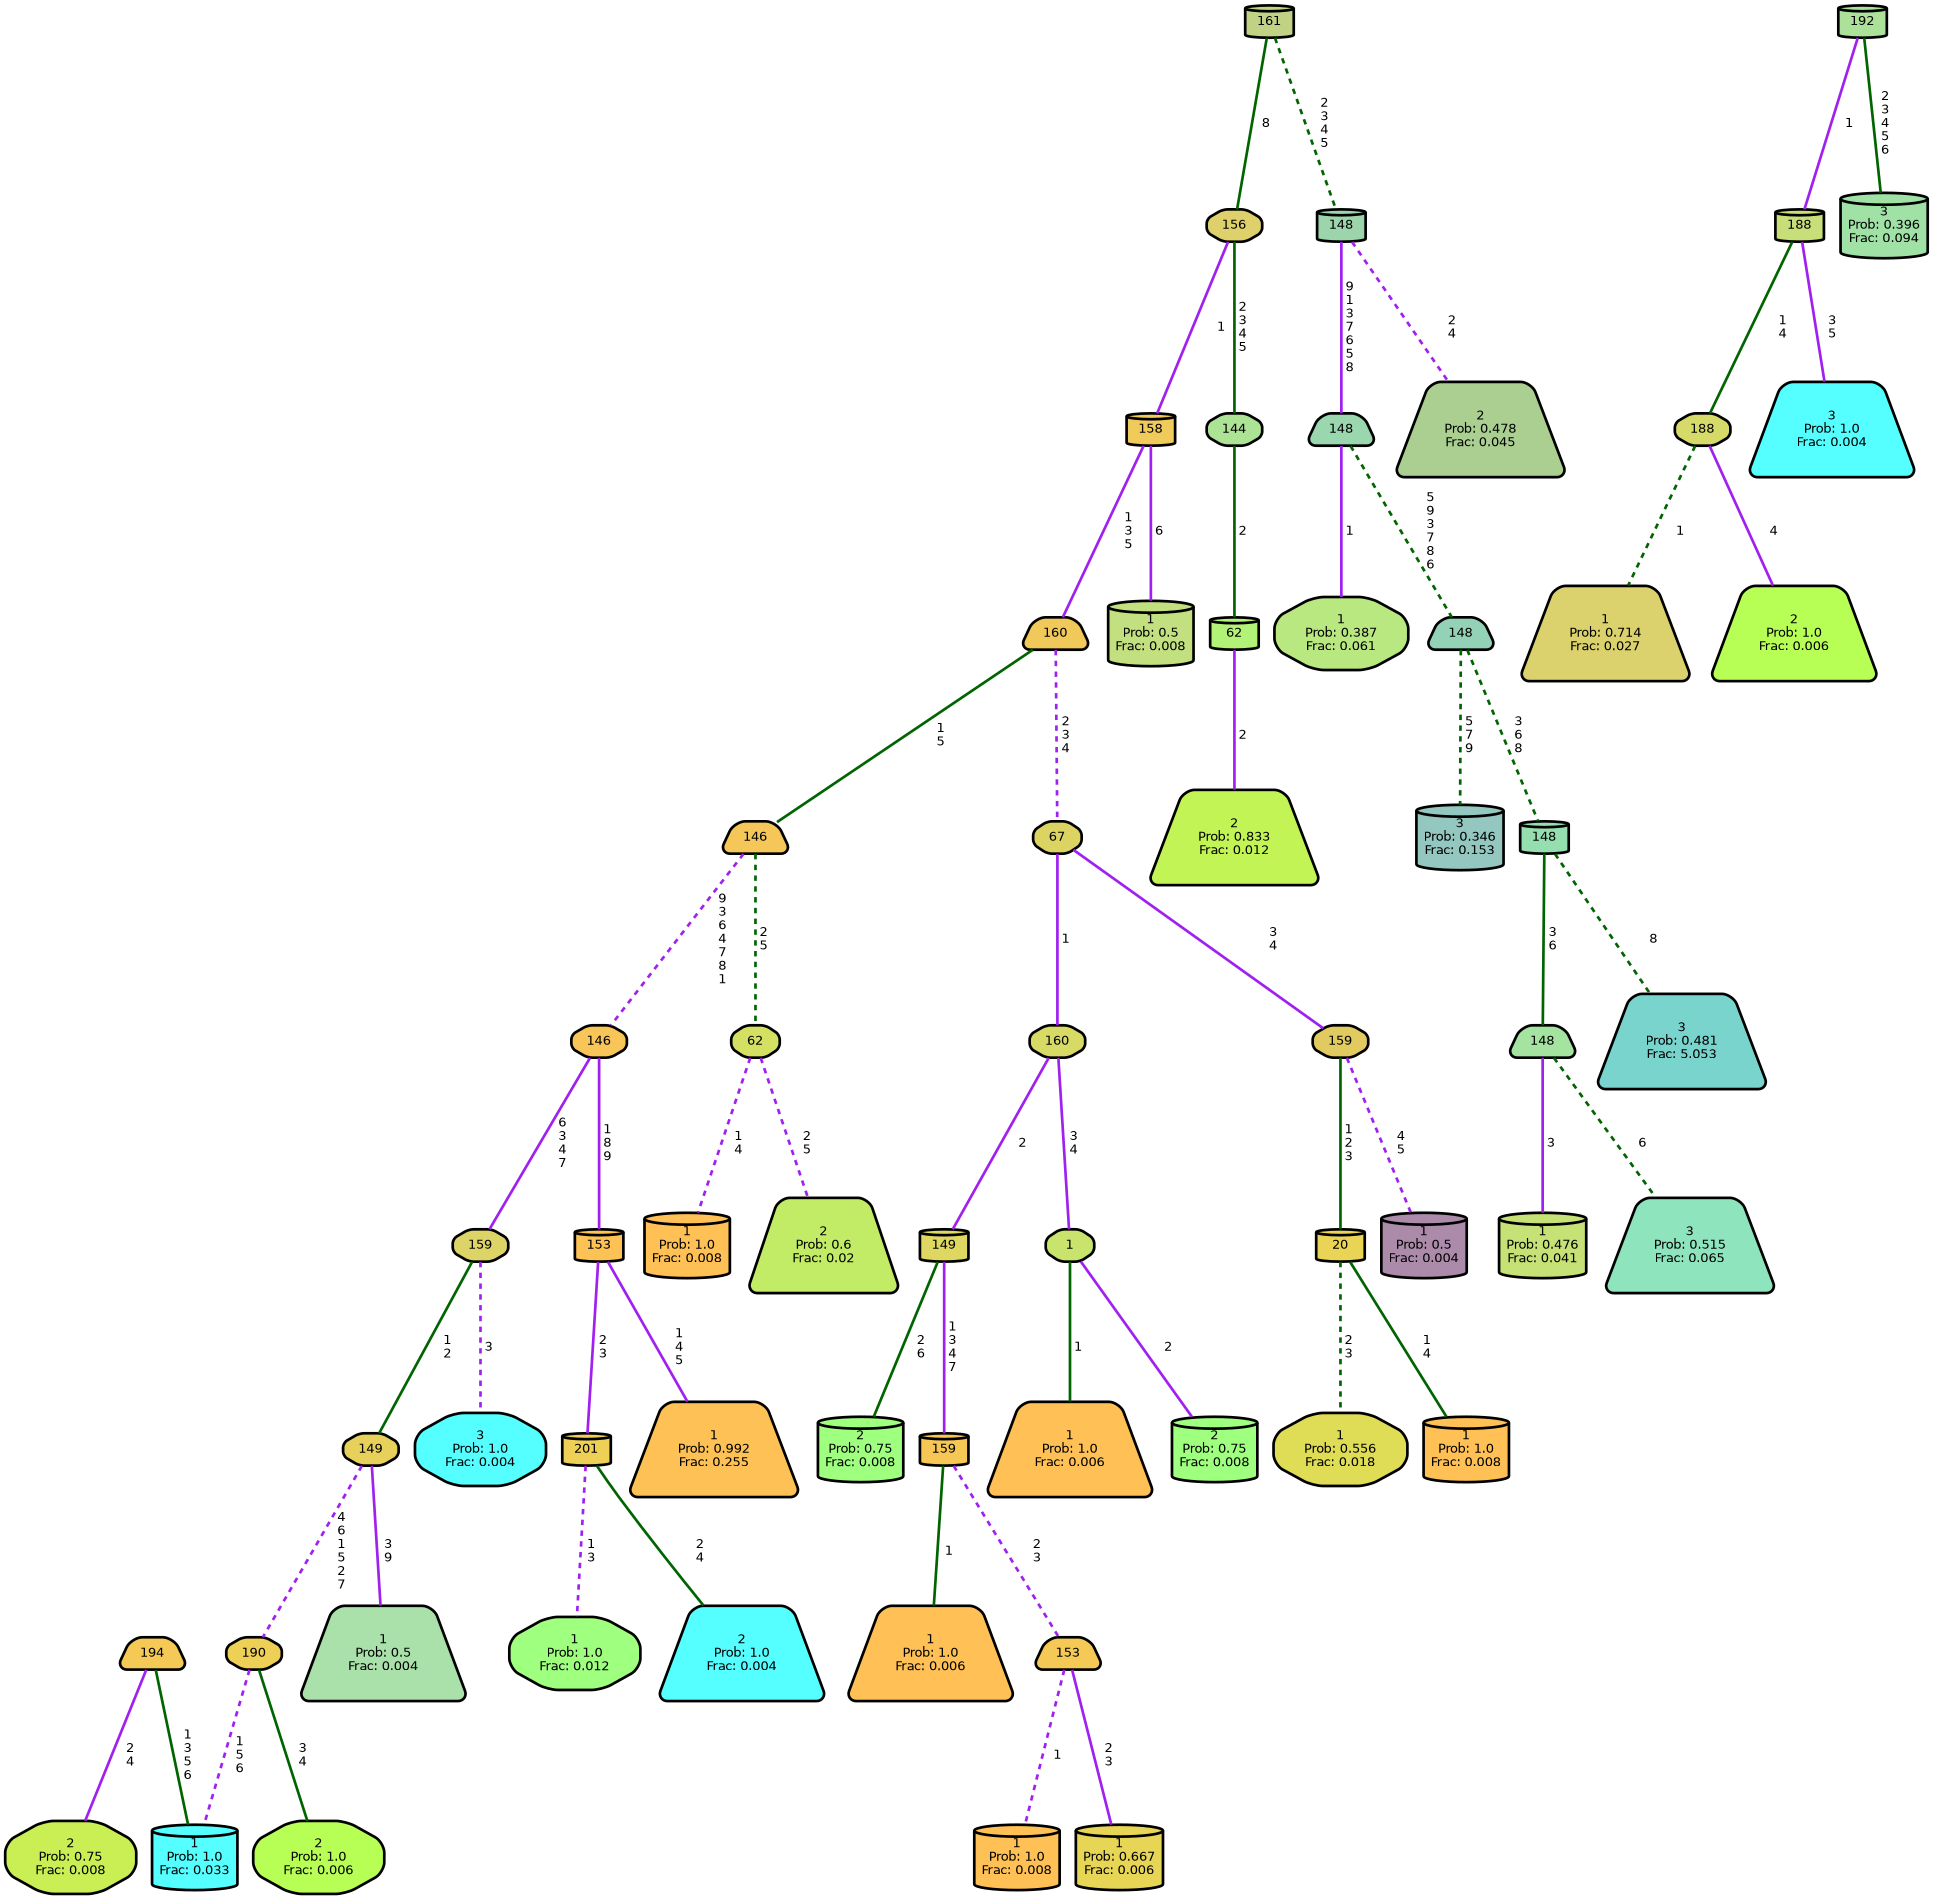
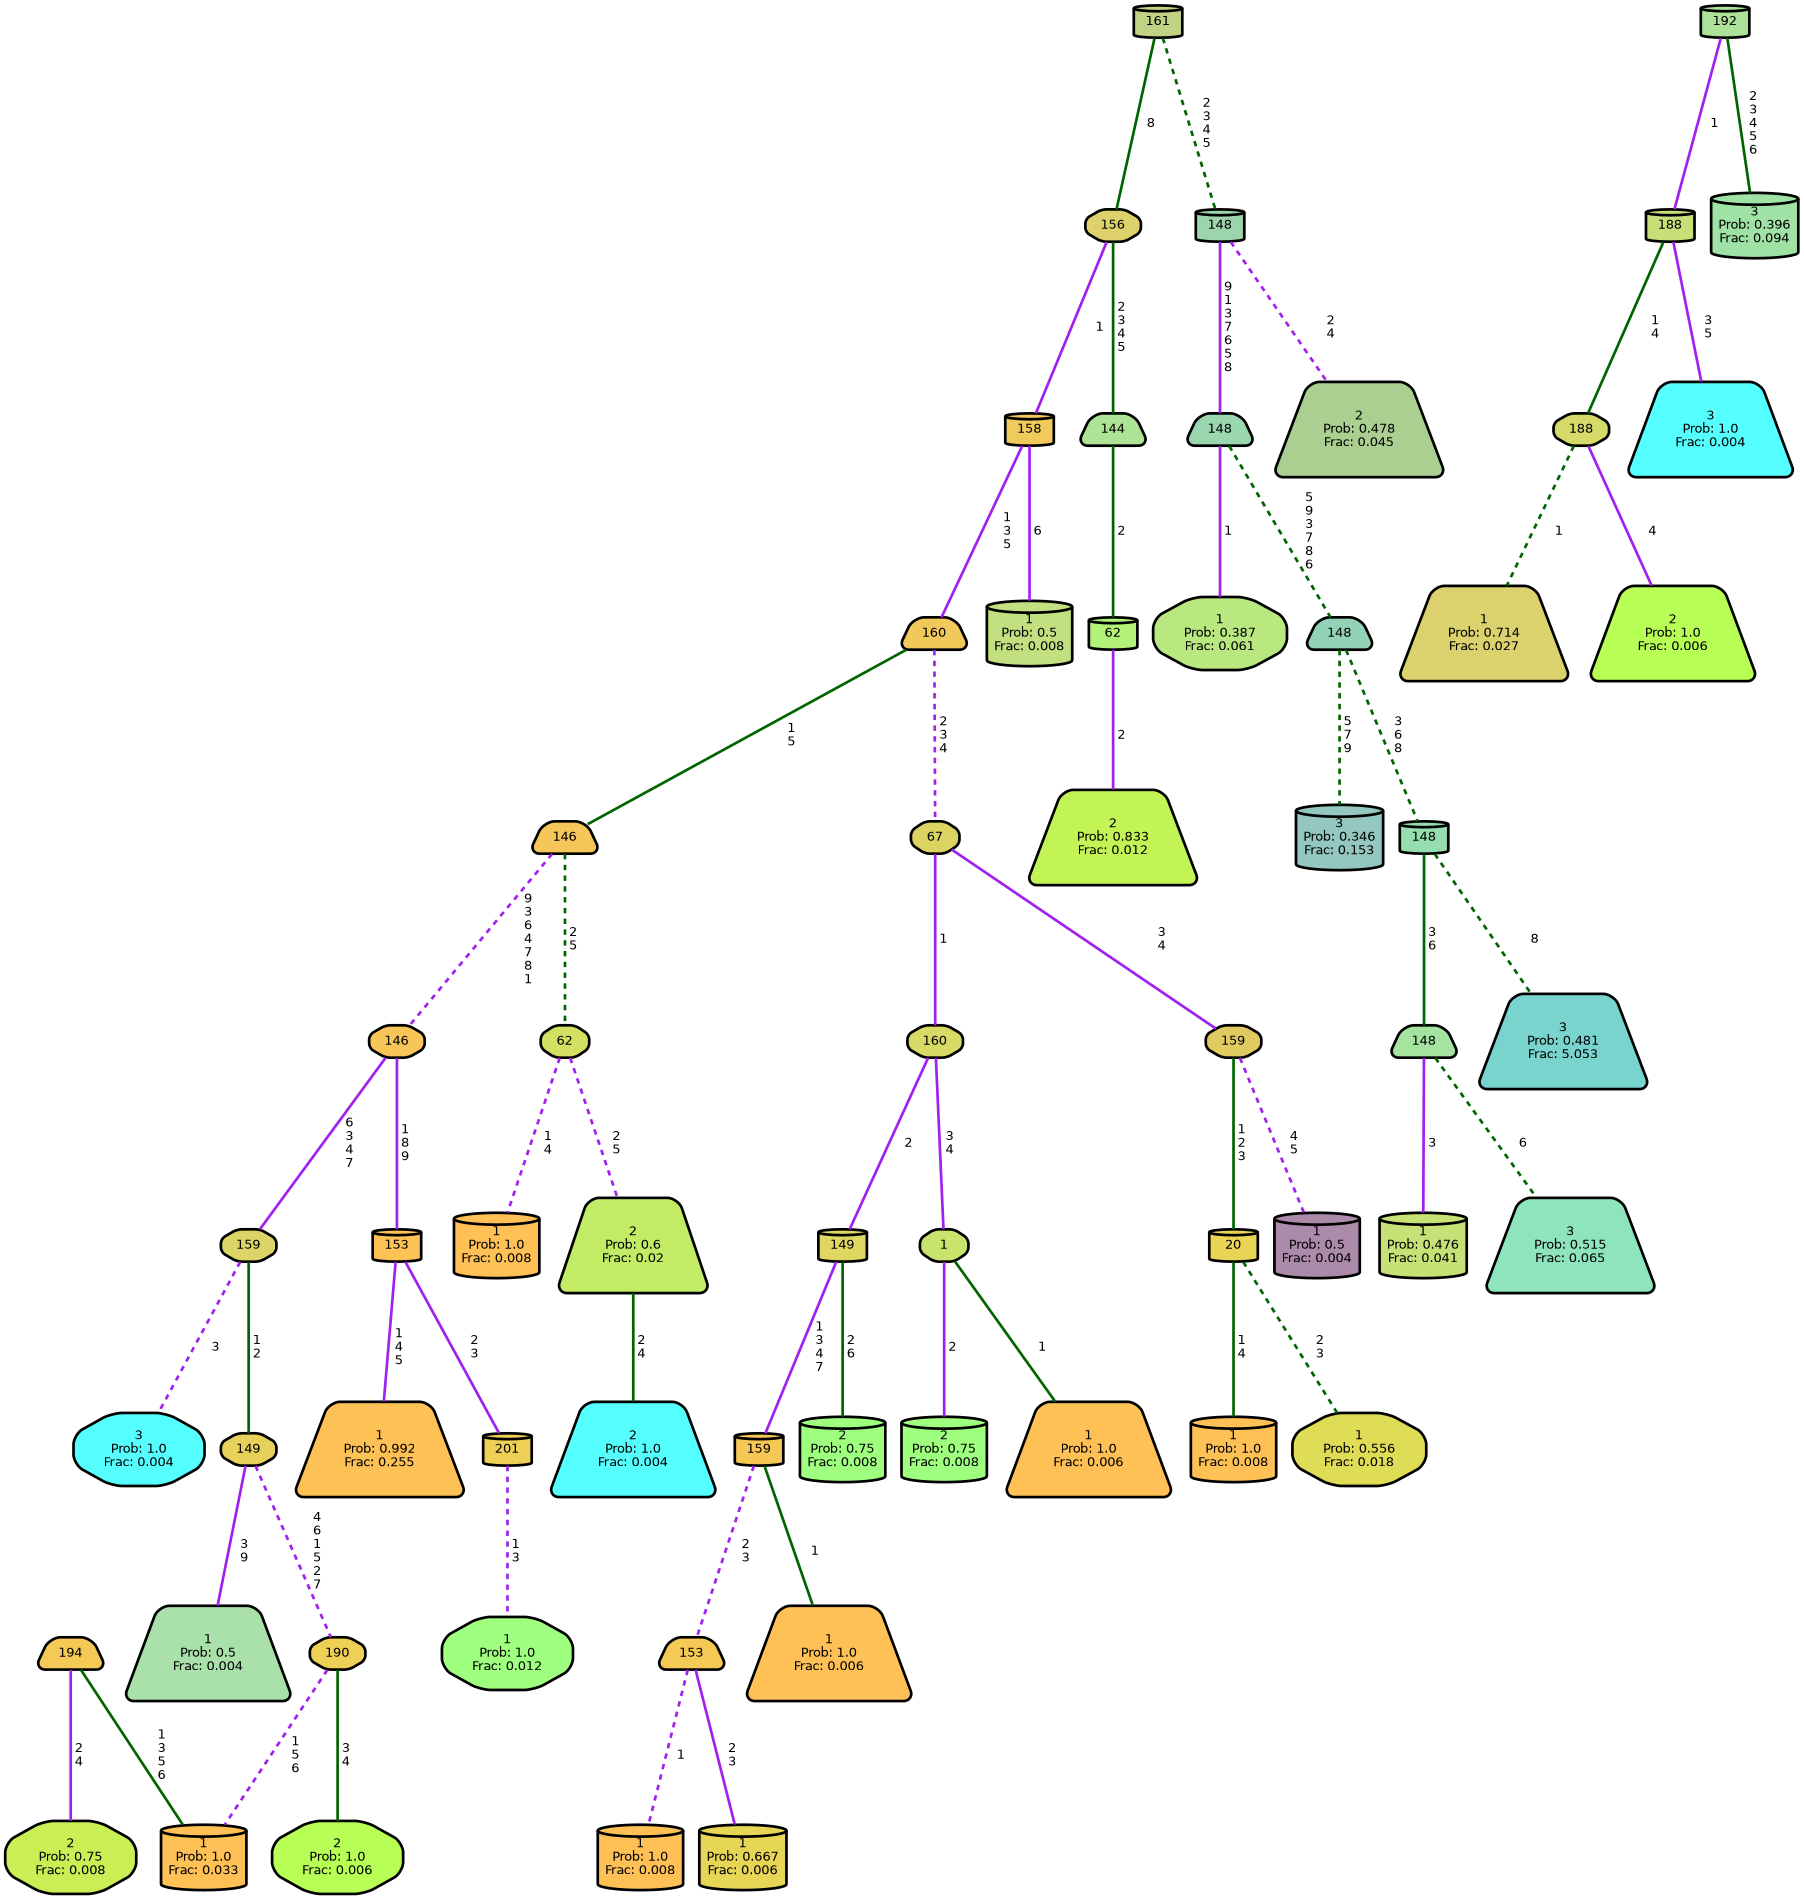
node "144": shape octagon -> trapezium
edge "201" -- "2 Prob: 1.0 Frac: 0.004": now "2 Prob: 0.6 Frac: 0.02" -- "2 Prob: 1.0 Frac: 0.004"
node "1 Prob: 1.0 Frac: 0.033": fillcolor #55ffff -> #ffc155
